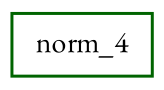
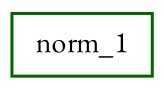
node "norm_4": label "norm_4" -> "norm_1"
